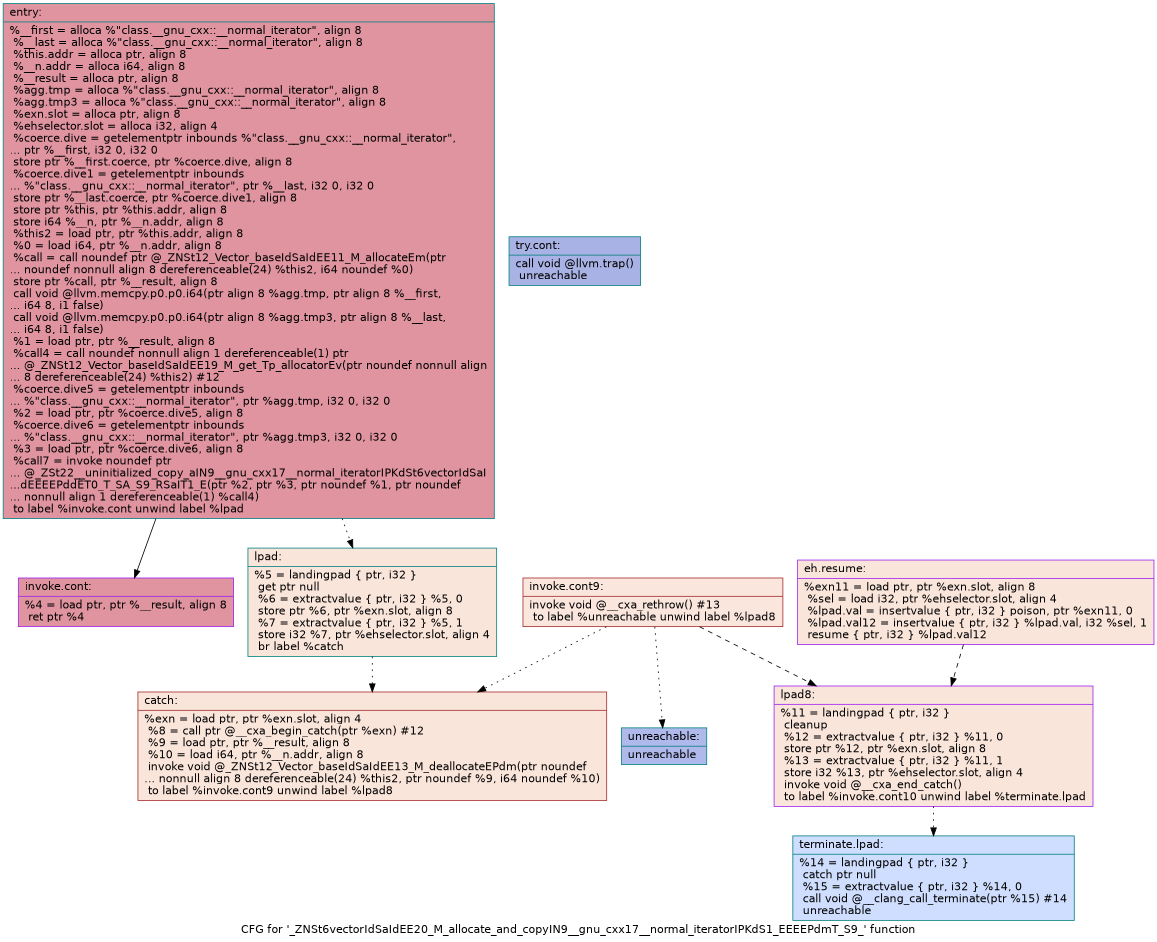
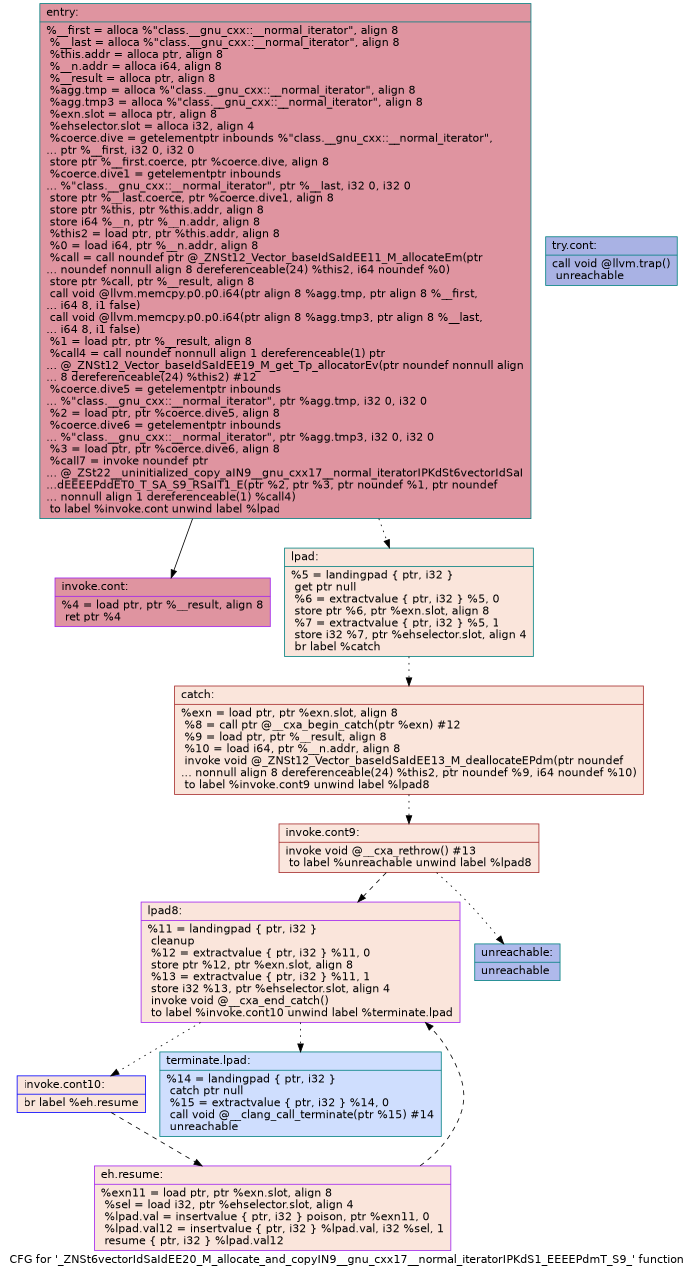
edge "invoke.cont9:" -> "catch:": reversed
node "catch:": text "%exn = load ptr, ptr %exn.slot, align 4" -> "%exn = load ptr, ptr %exn.slot, align 8"
node "invoke.cont10:": added
